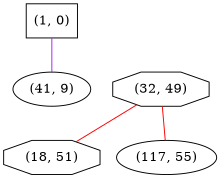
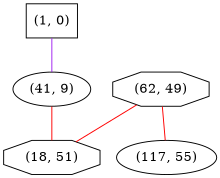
node "(32, 49)": label "(32, 49)" -> "(62, 49)"
edge "(41, 9)" -- "(18, 51)": added
